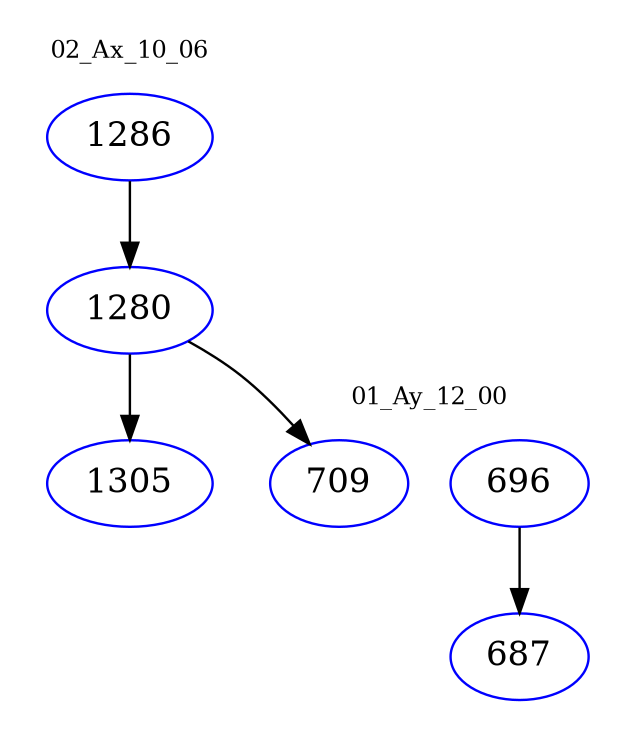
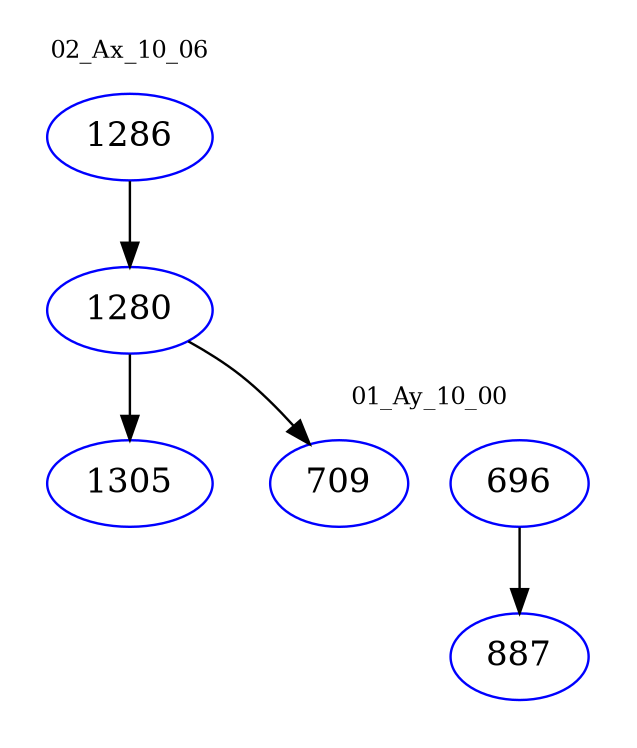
cluster "01_Ay_12_00": label "01_Ay_12_00" -> "01_Ay_10_00"
node "687": label "687" -> "887"
